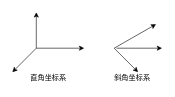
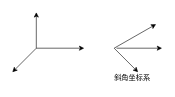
node "直角坐标系": removed
